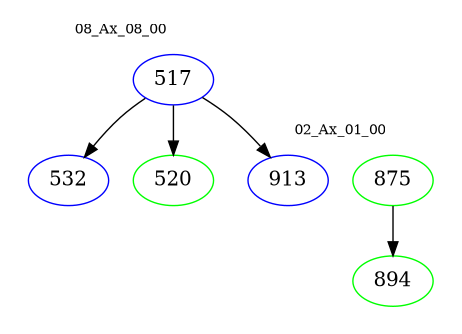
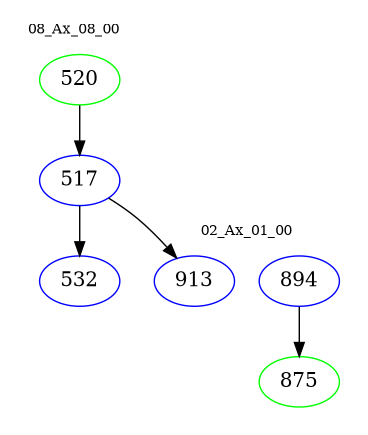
edge "517" -> "520": reversed
edge "875" -> "894": reversed
node "894": color green -> blue
